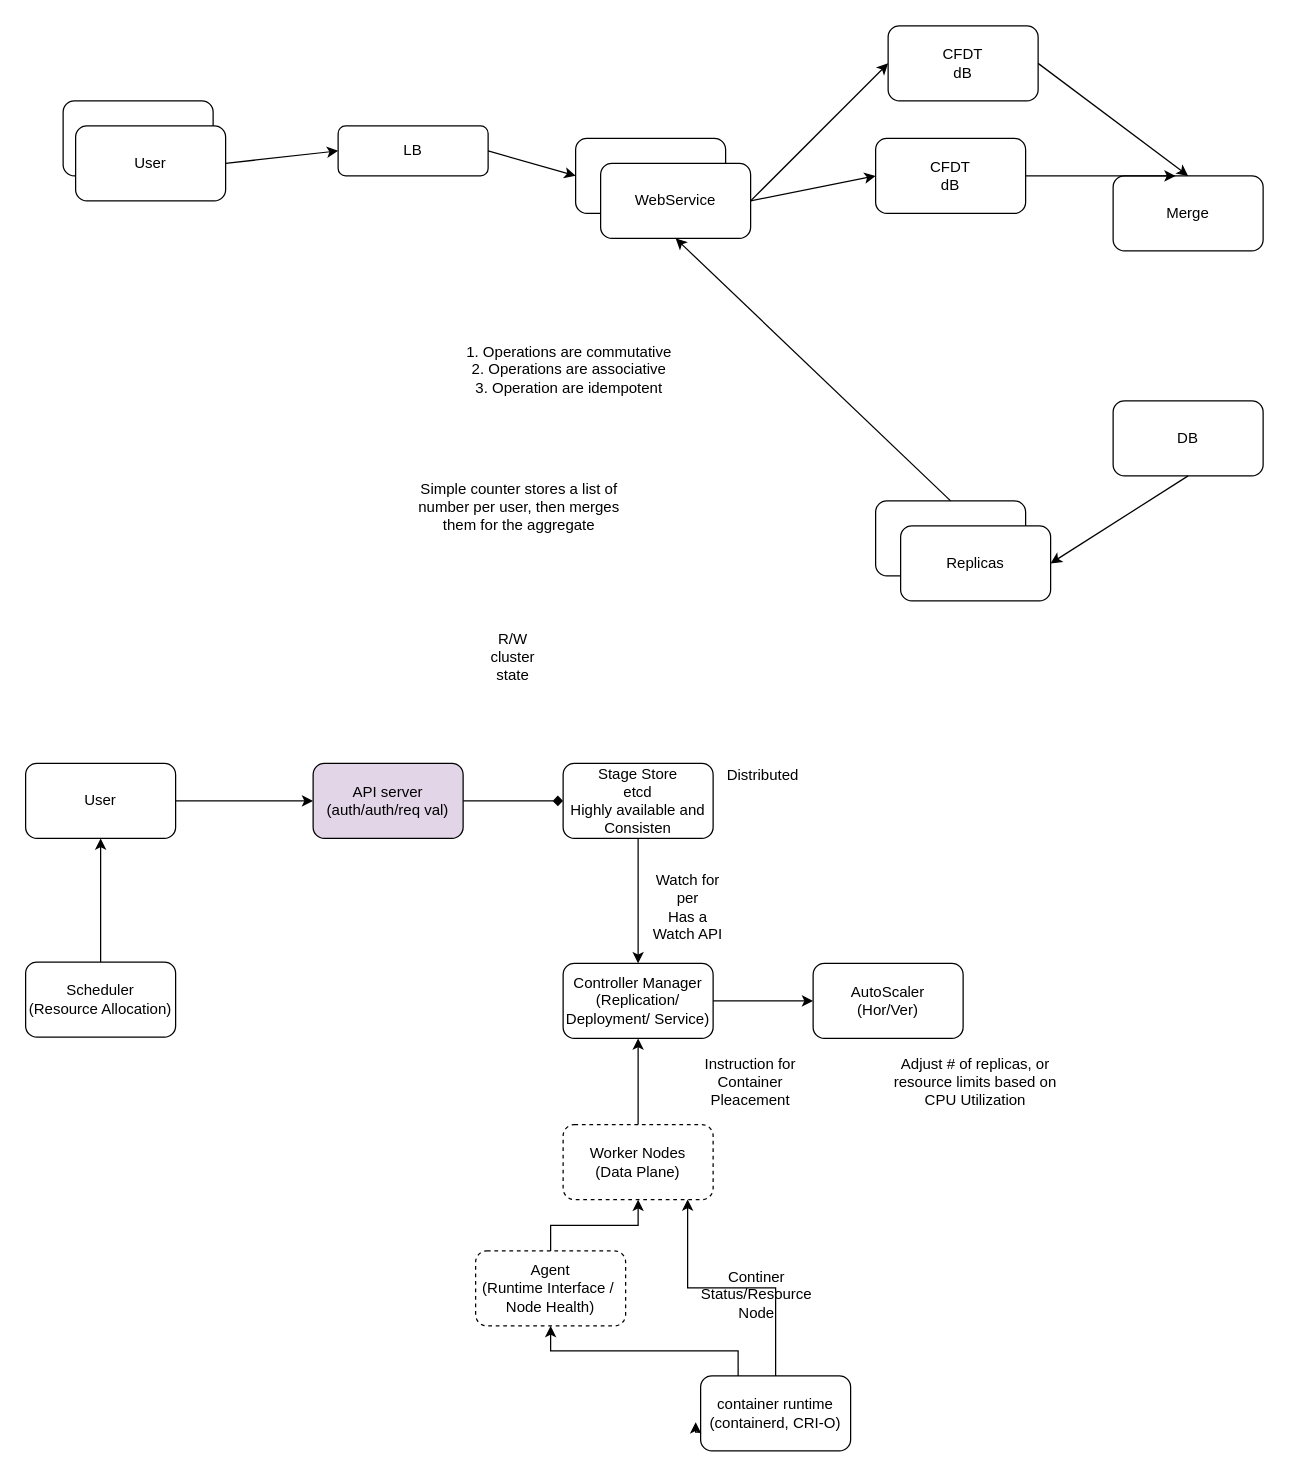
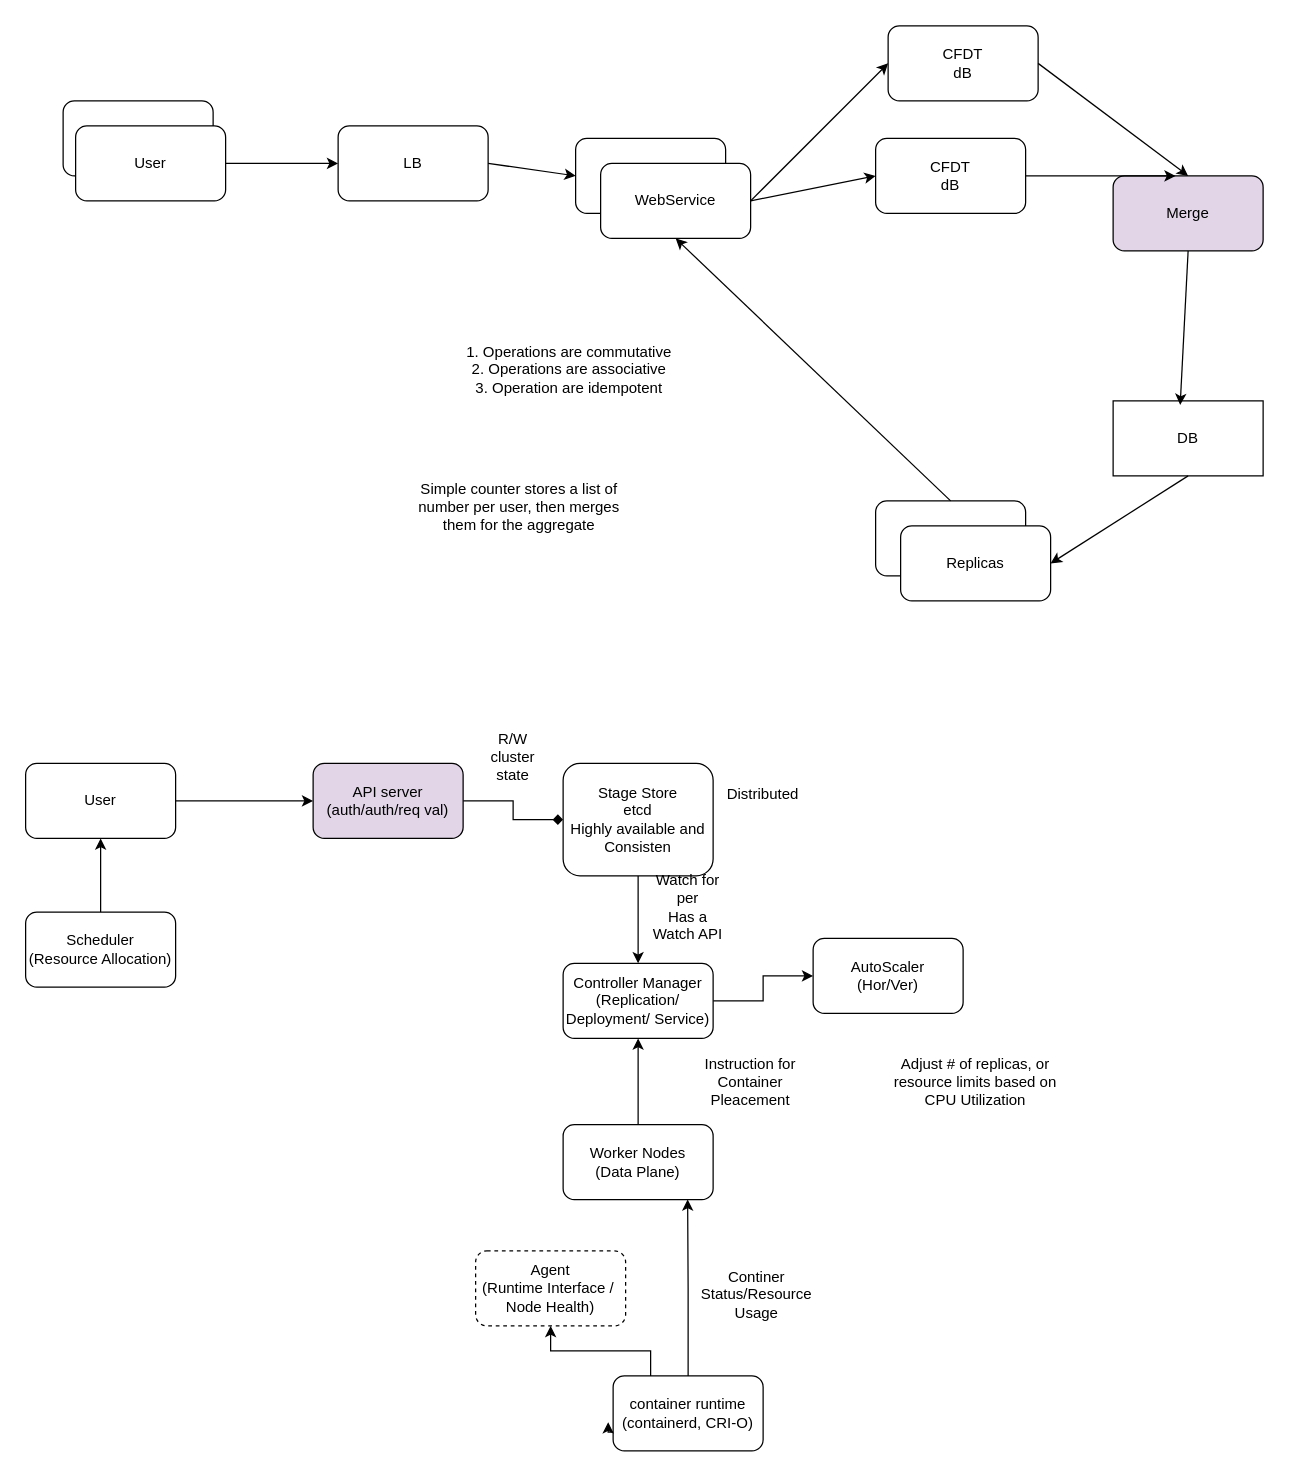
node "LB": size 150x50 -> 150x75
node "Merge": fillcolor #ffffff -> #e1d5e7
edge "Merge" -> "DB": added
node "DB": shape rounded rectangle -> rectangle
node "R/W cluster state": moved (513, 657) -> (513, 757)
node "Distributed": moved (763, 776) -> (763, 794)
node "Stage Store etcd Highly available and Consisten": size 150x75 -> 150x113
node "Scheduler (Resource Allocation)": moved (101, 999) -> (101, 949)
node "AutoScaler (Hor/Ver)": moved (888, 1001) -> (888, 976)
node "Worker Nodes (Data Plane)": style dashed -> solid
edge "Agent (Runtime Interface / Node Health)" -> "Worker Nodes (Data Plane)": removed
node "Continer Status/Resource Node": label "Continer Status/Resource Node" -> "Continer Status/Resource Usage"
node "container runtime (containerd, CRI-O)": moved (776, 1413) -> (688, 1413)
